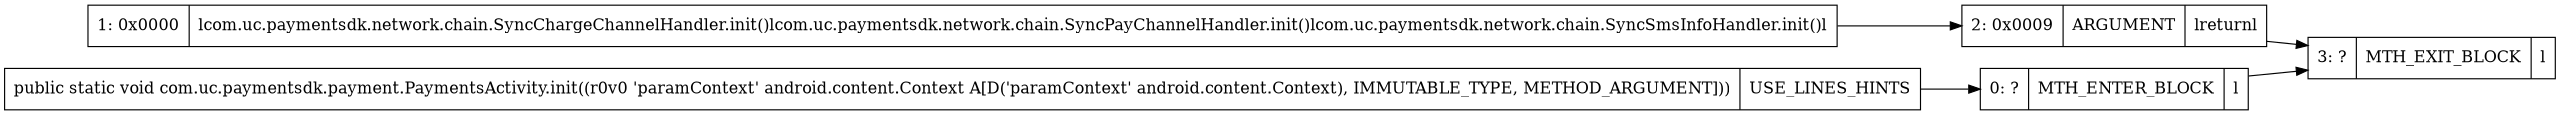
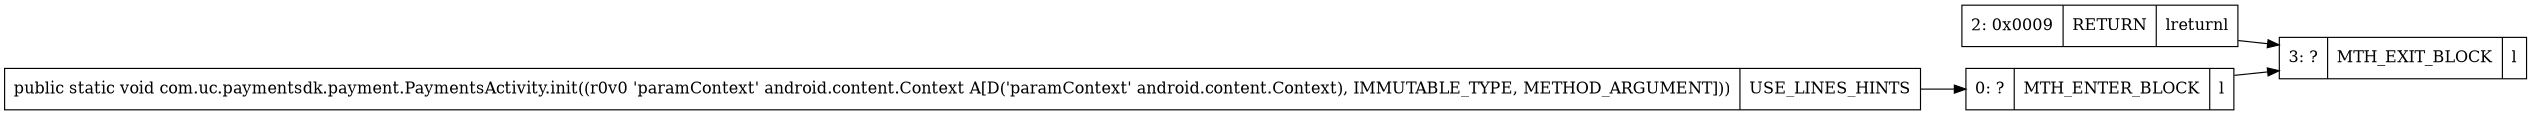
node "2: 0x0009": text "ARGUMENT" -> "RETURN"
node "1: 0x0000": removed
